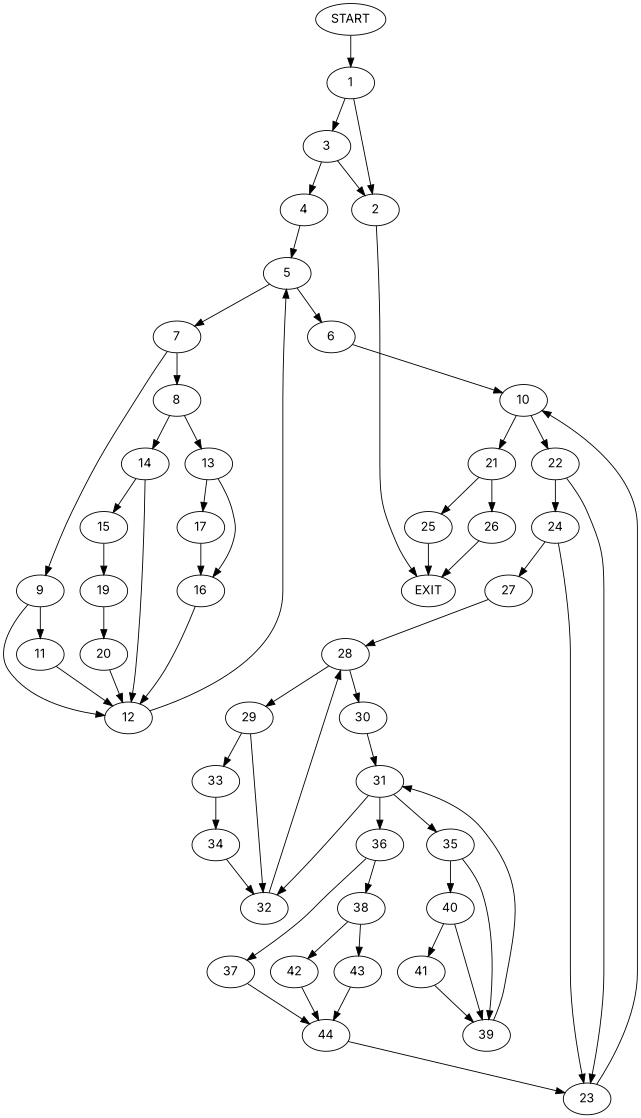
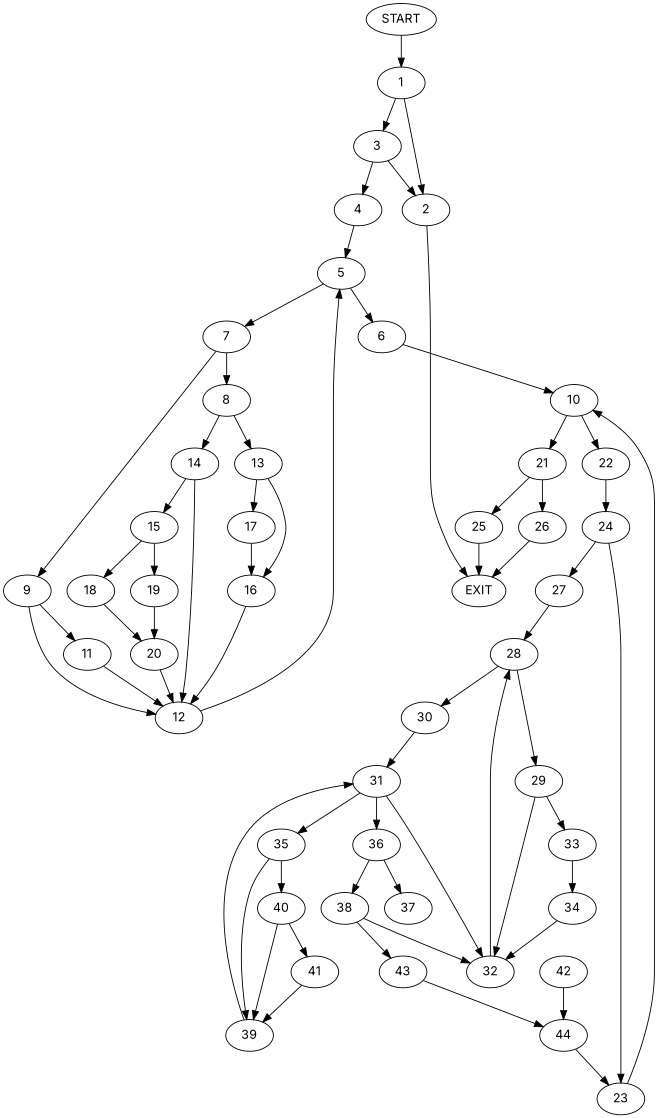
node "18": added
edge "22" -> "23": removed
edge "38" -> "42": now "38" -> "32"
edge "37" -> "44": removed
